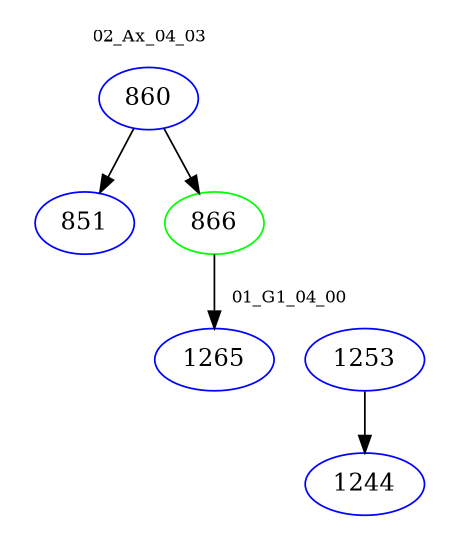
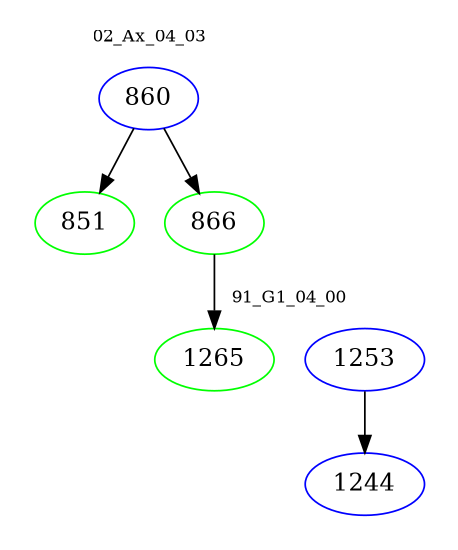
node "851": color blue -> green
cluster "01_G1_04_00": label "01_G1_04_00" -> "91_G1_04_00"
node "1265": color blue -> green
